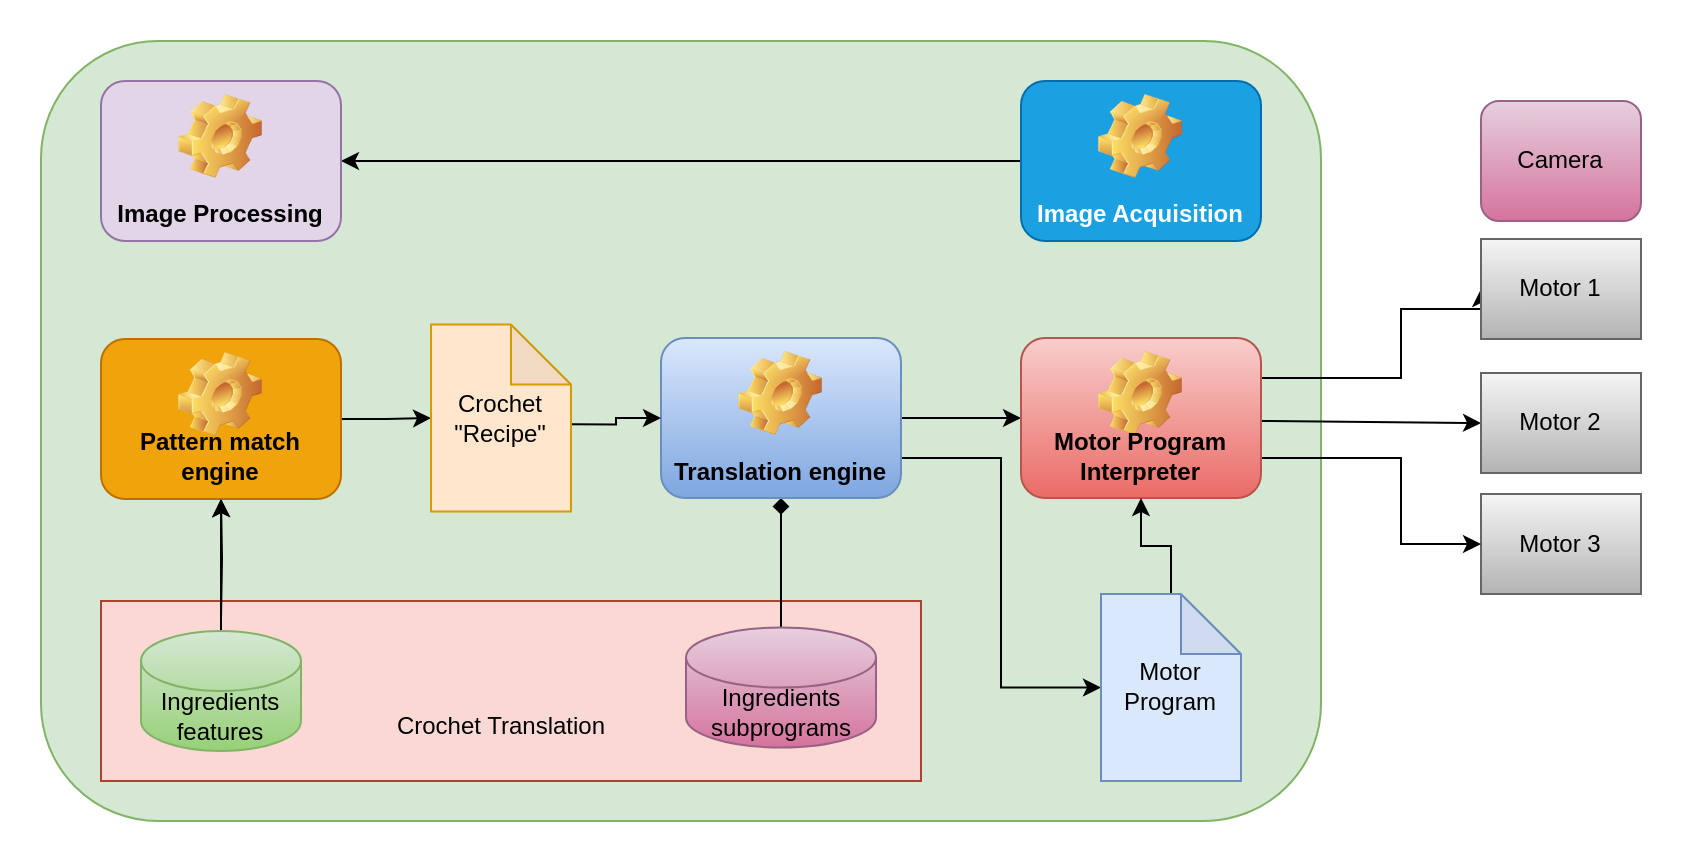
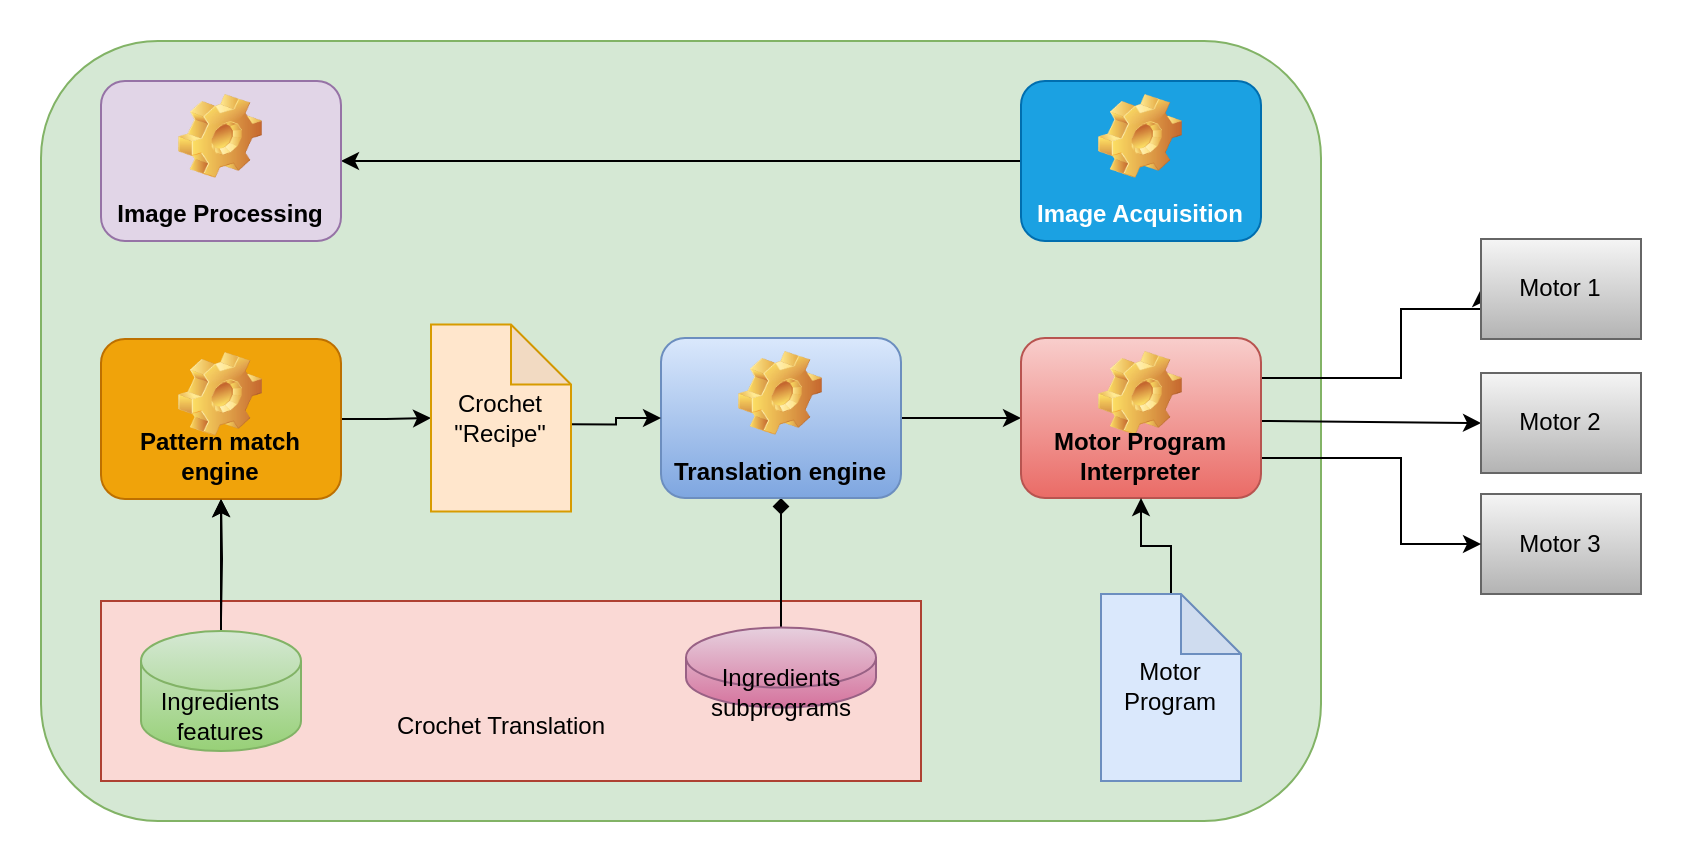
node "Camera": removed
edge "Translation engine" -> "Motor Program": removed
node "Ingredients subprograms": size 190x120 -> 190x80
